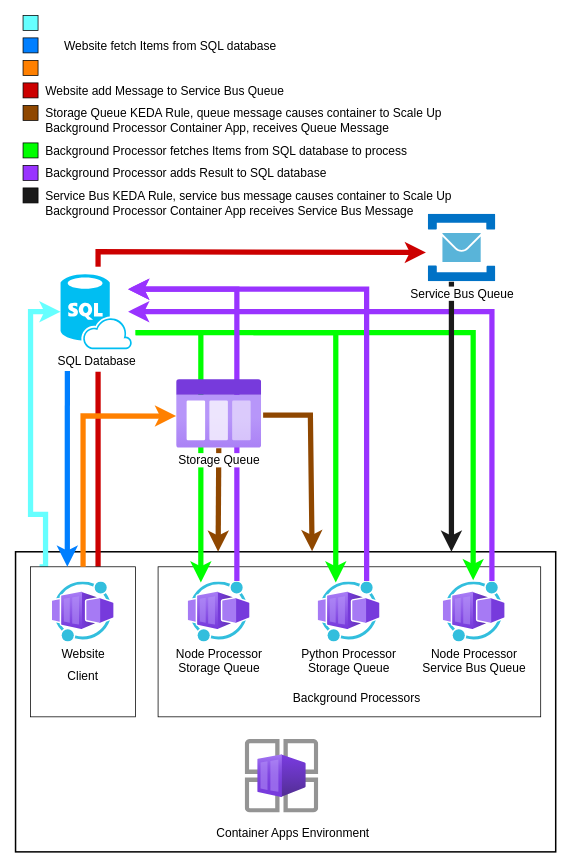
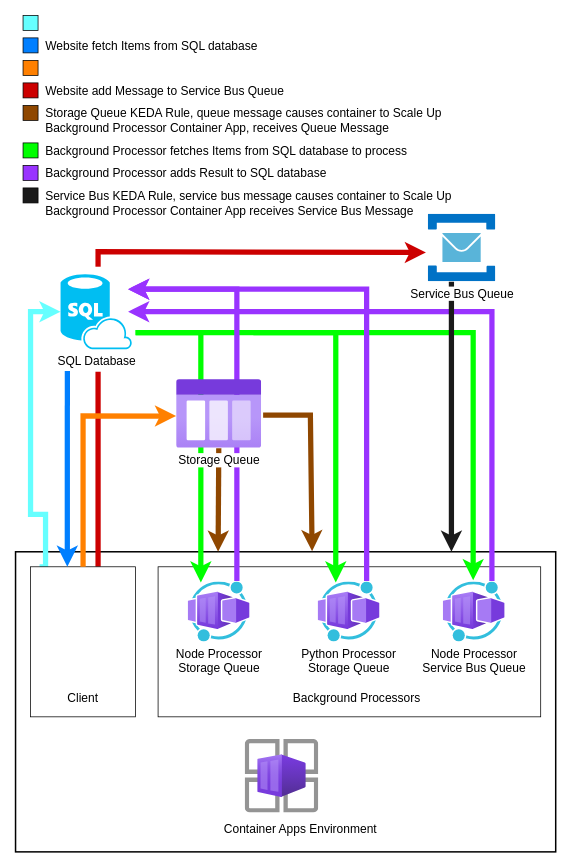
node "Website fetch Items from SQL database": moved (210, 45) -> (191, 45)
node "Website": removed
node "Client": moved (83, 675) -> (83, 698)
node "Container Apps Environment": moved (293, 833) -> (300, 829)
